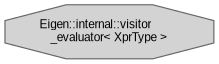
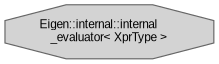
node "Eigen::internal::visitor _evaluator< XprType >": label "Eigen::internal::visitor _evaluator< XprType >" -> "Eigen::internal::internal _evaluator< XprType >"
